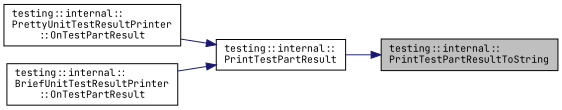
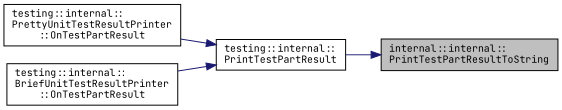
node "testing::internal:: PrintTestPartResultToString": label "testing::internal:: PrintTestPartResultToString" -> "internal::internal:: PrintTestPartResultToString"
